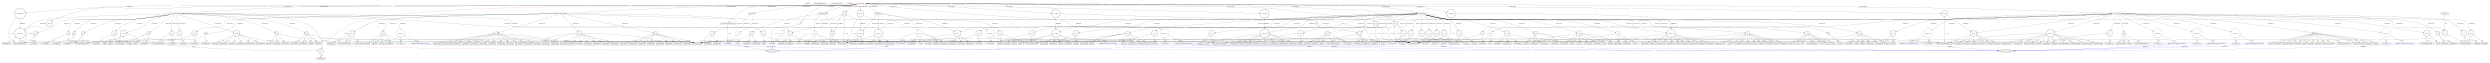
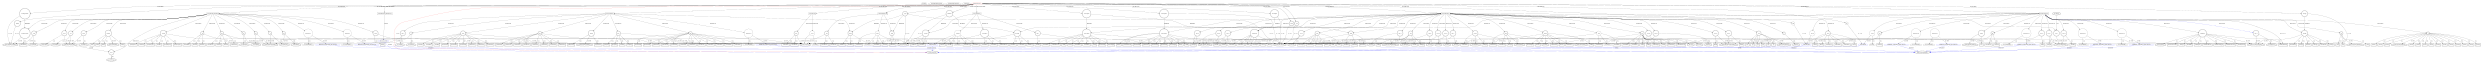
edge "void initContent(int)" -> "anonymous235": now "void initContent(int)" -> "setOnKeyReleased()"
edge "VAR76" -> "brickbreaker.Brick": now "VAR76" -> "javafx.scene.Node"
